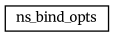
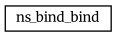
node "ns_bind_opts": label "ns_bind_opts" -> "ns_bind_bind"
